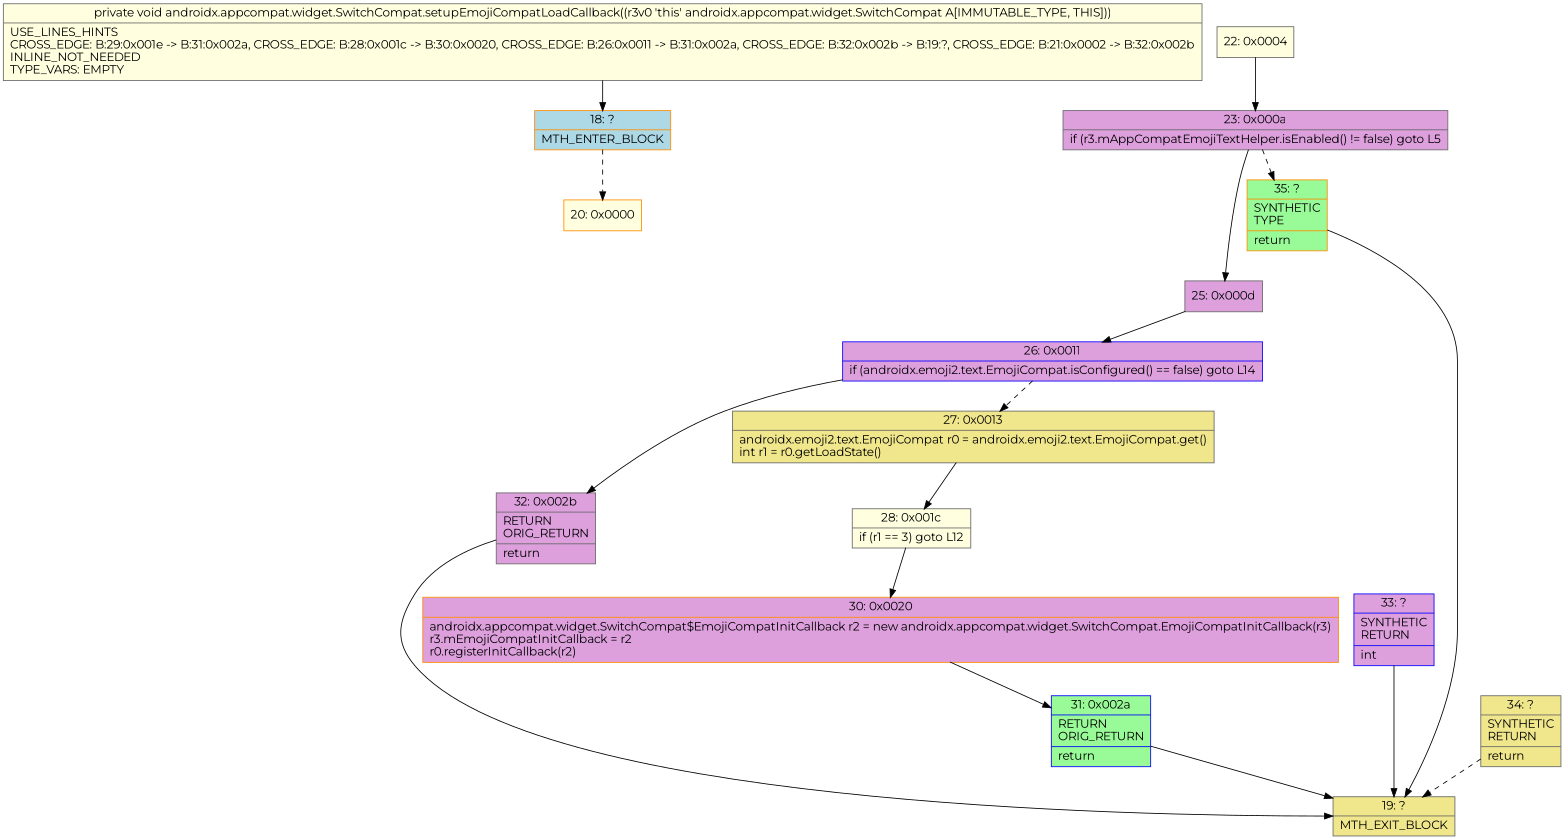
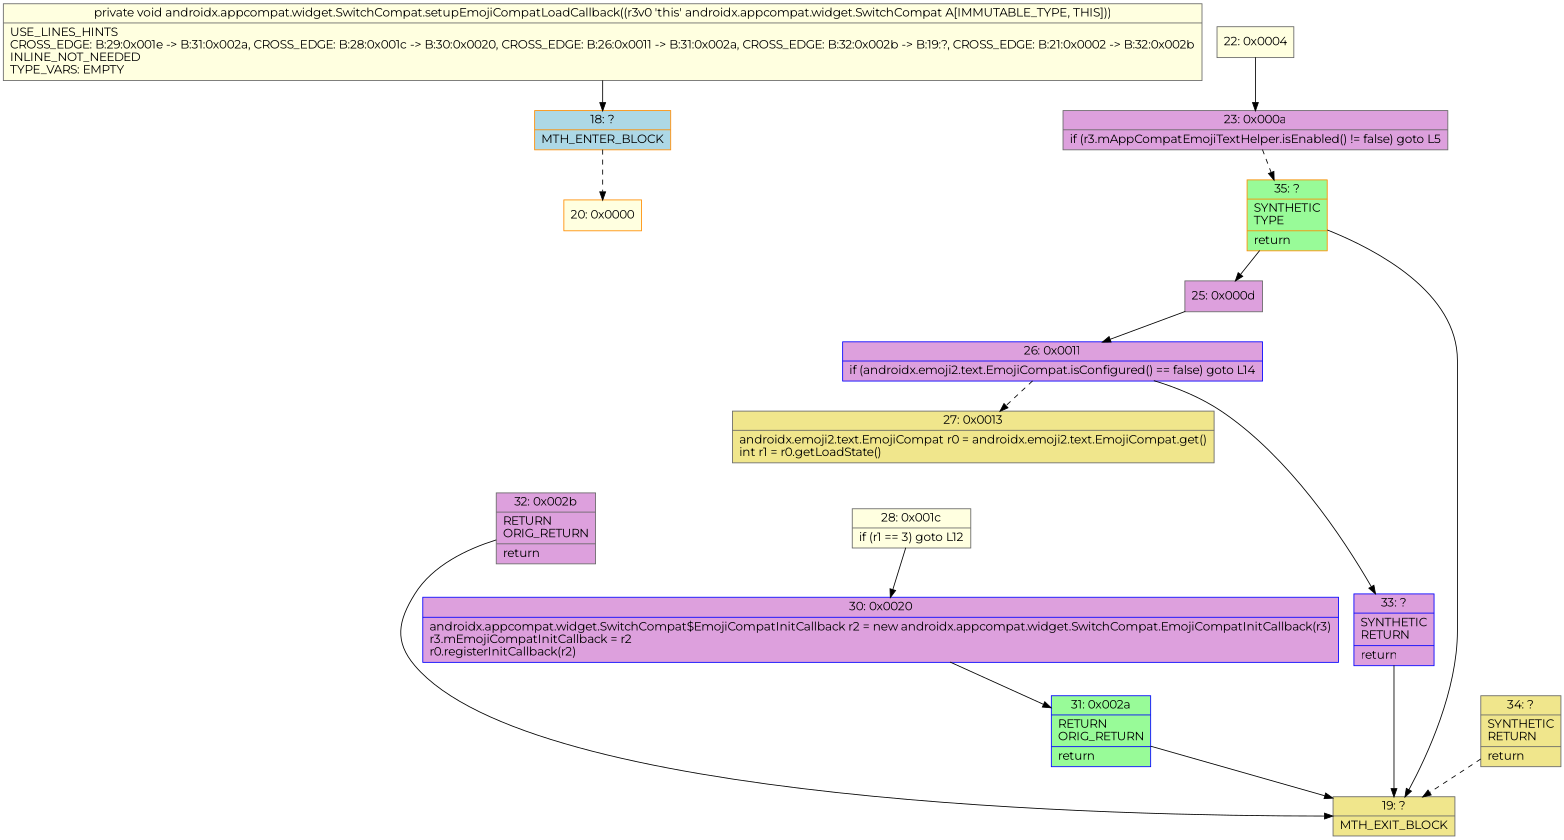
edge "23: 0x000a" -> "25: 0x000d": now "35: ?" -> "25: 0x000d"
edge "26: 0x0011" -> "32: 0x002b": now "26: 0x0011" -> "33: ?"
edge "27: 0x0013" -> "28: 0x001c": removed
node "30: 0x0020": color darkorange -> blue
node "33: ?": text "int" -> "return"
